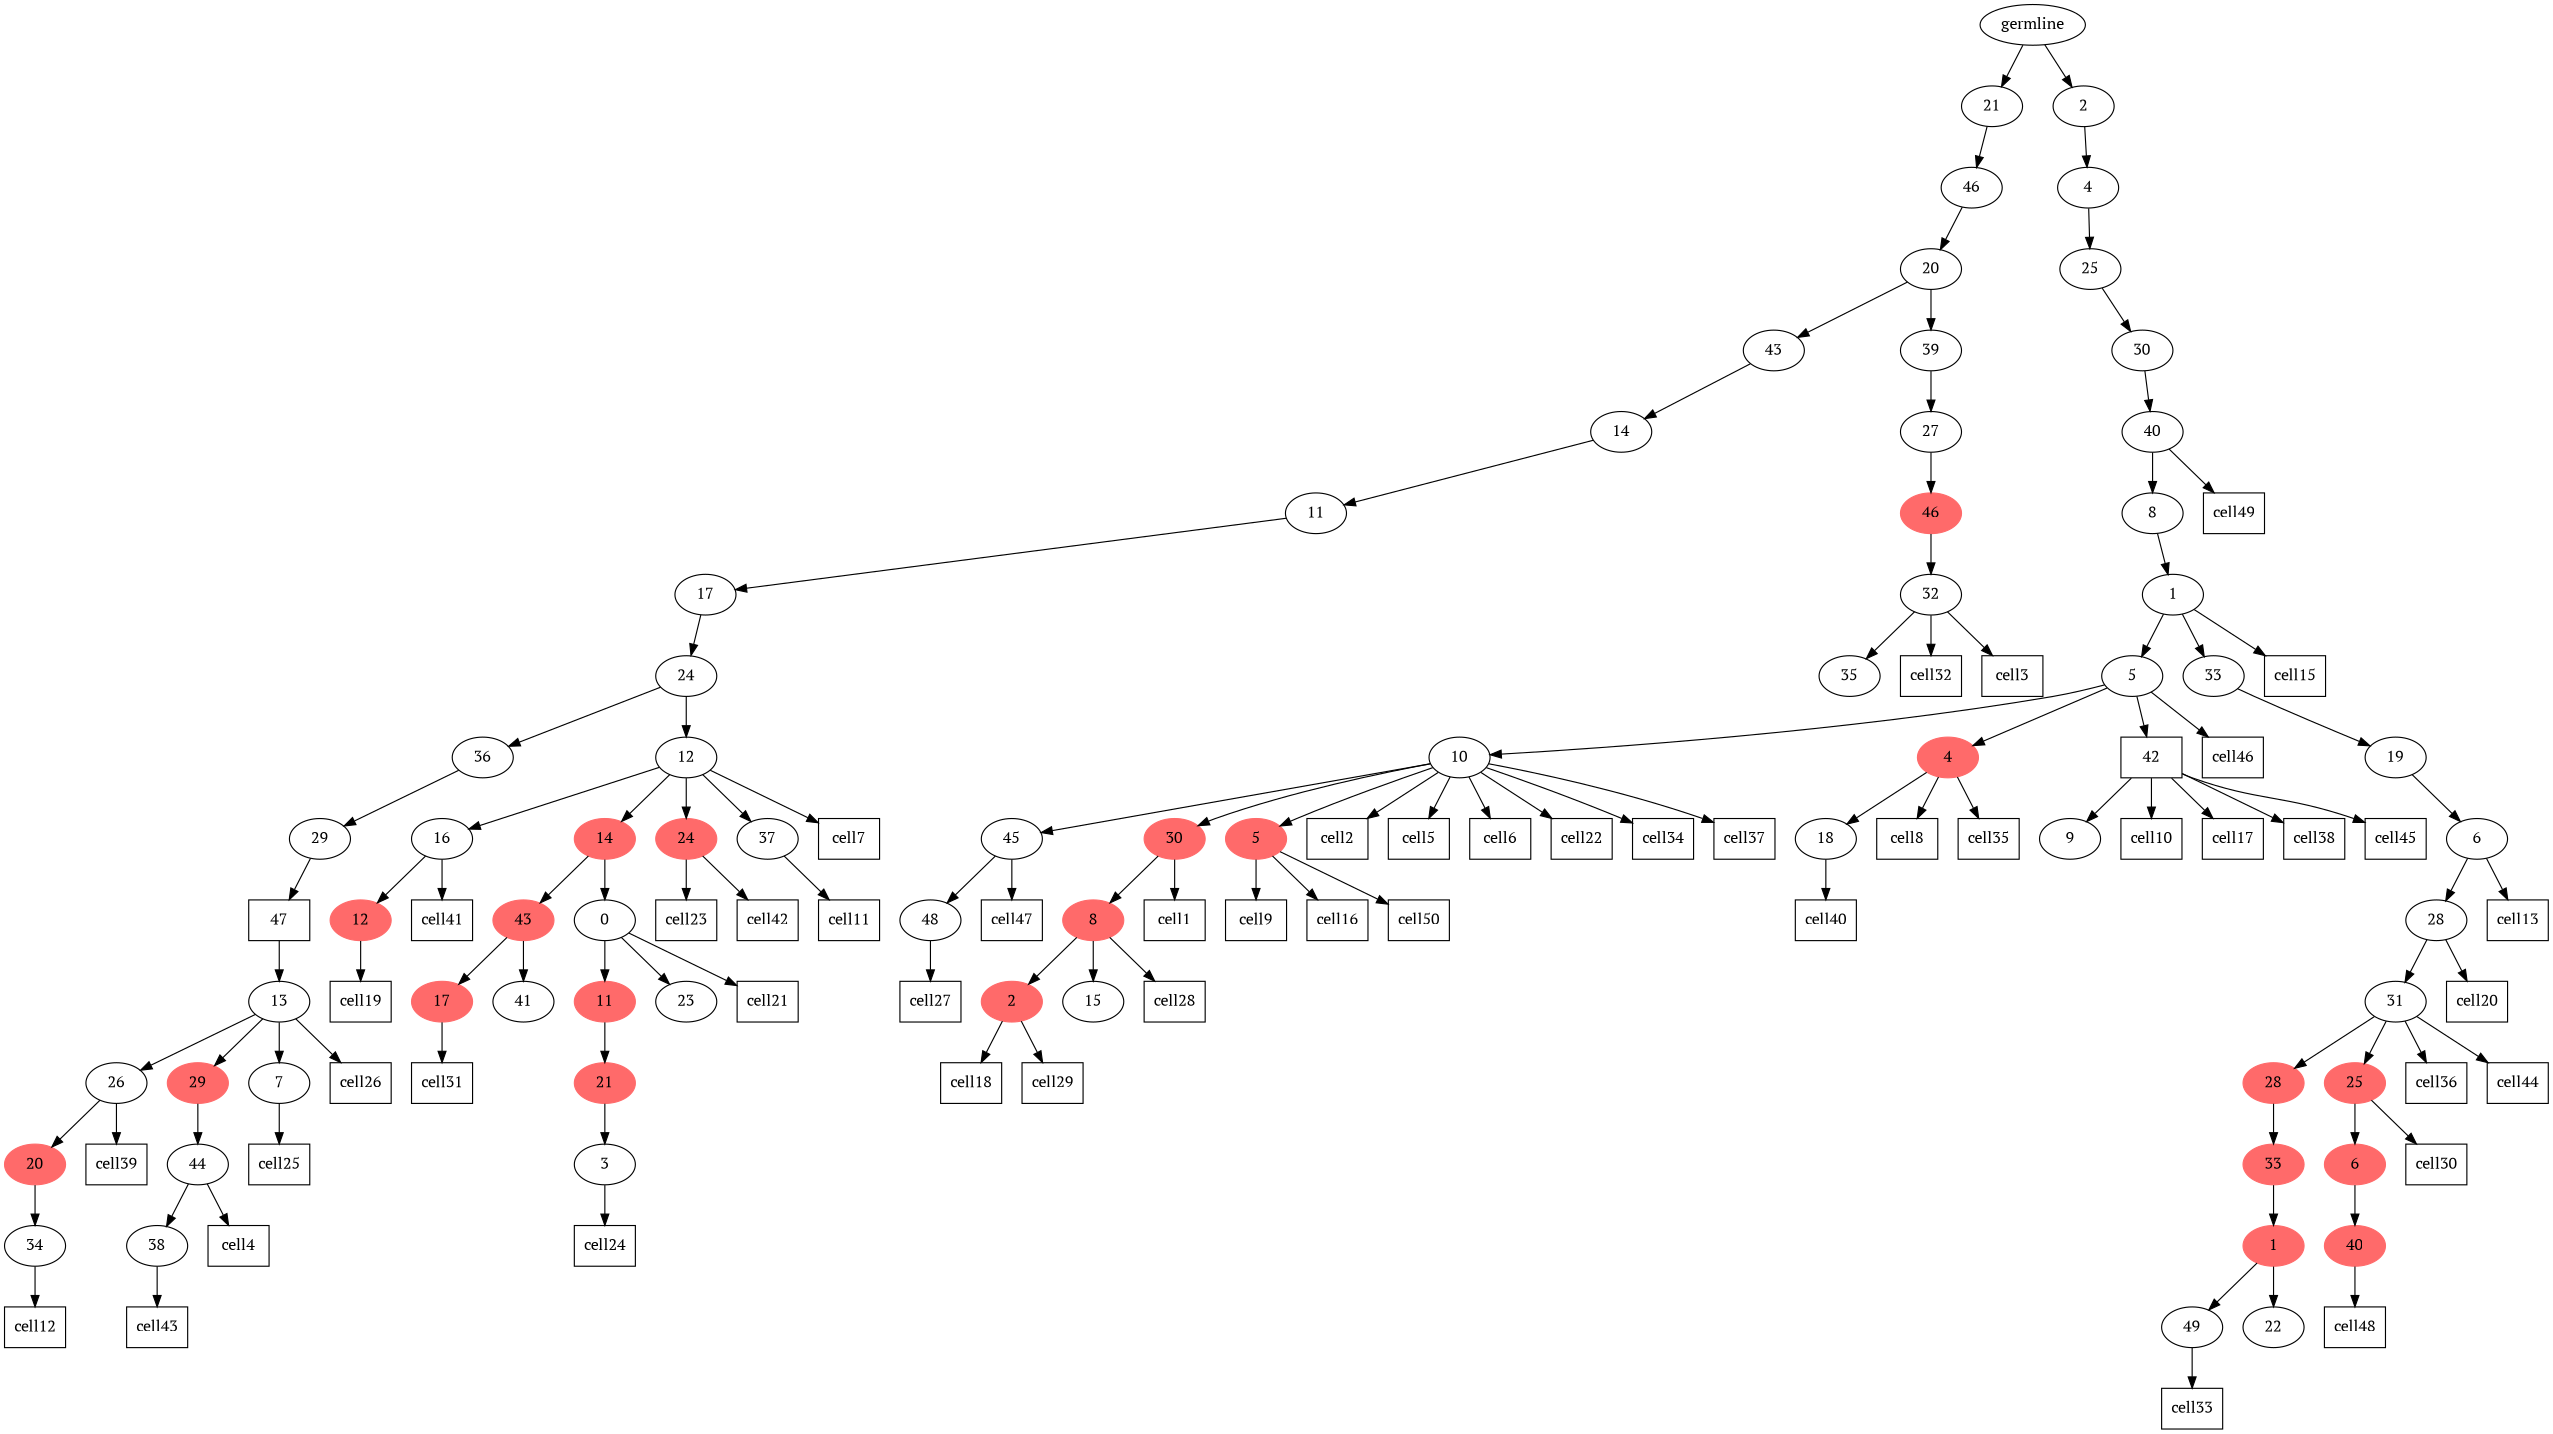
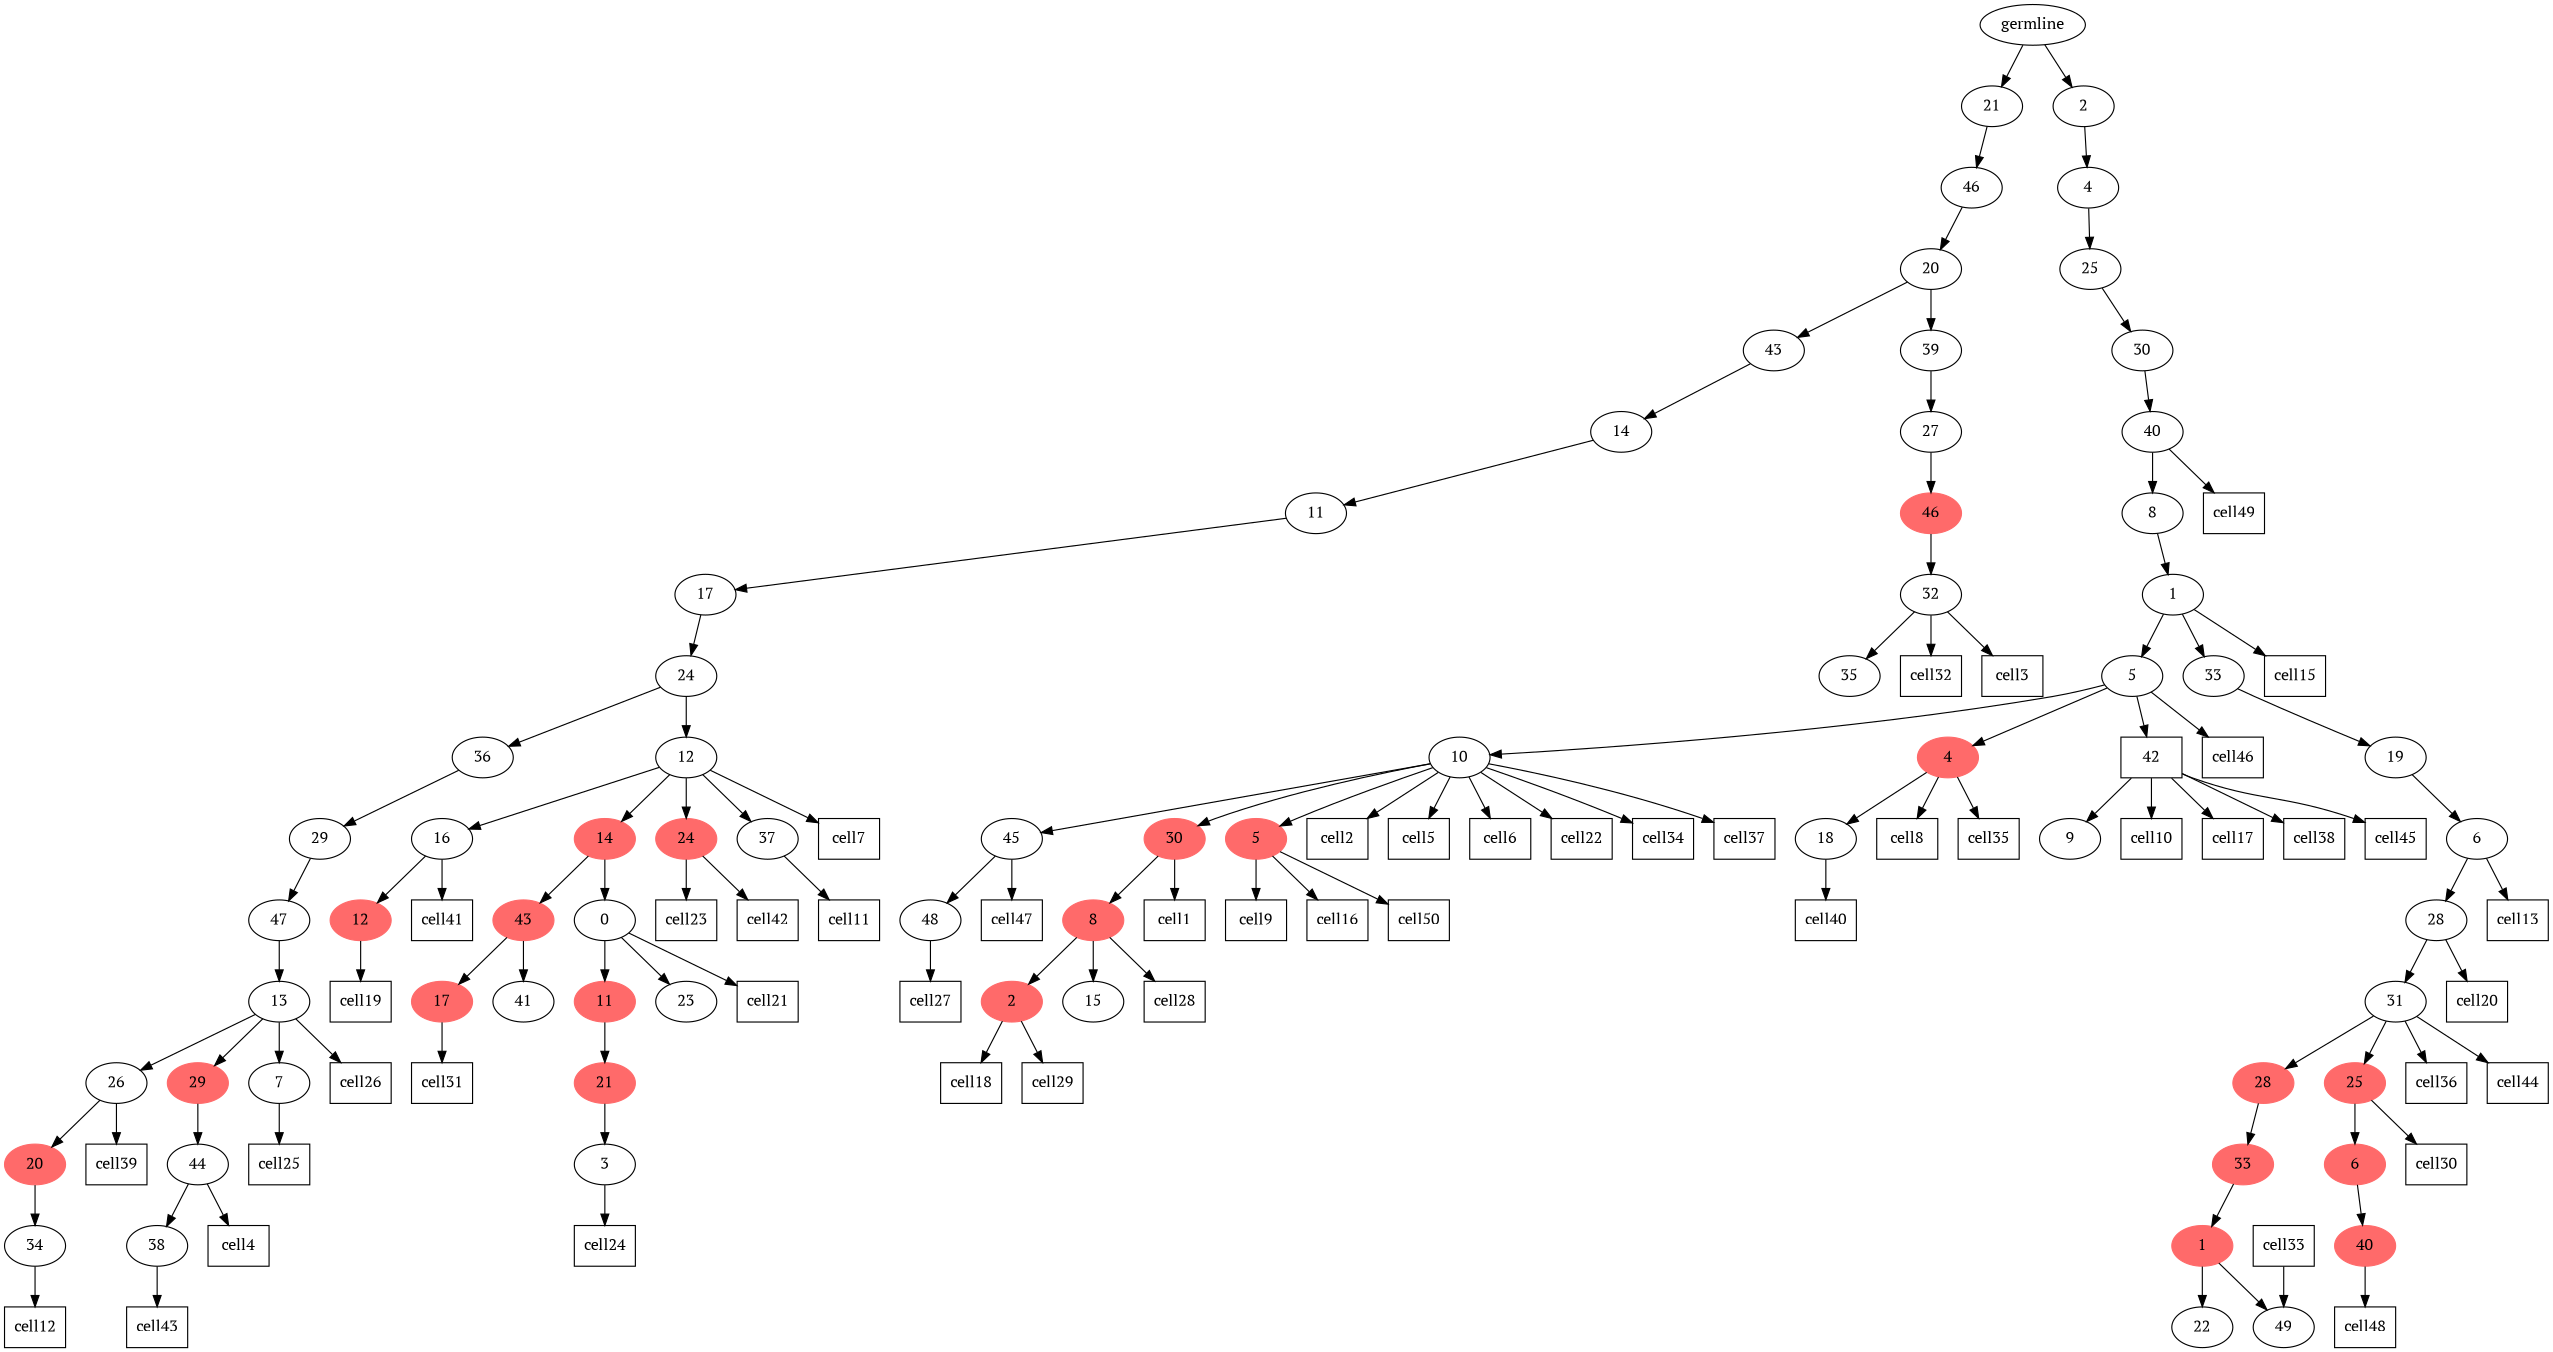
node "47": shape box -> ellipse
edge "49" -> "cell33": reversed
